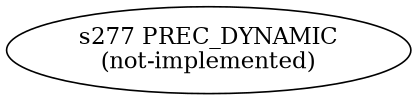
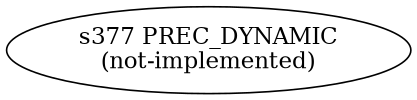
node "s277 PREC_DYNAMIC (not-implemented)": label "s277 PREC_DYNAMIC (not-implemented)" -> "s377 PREC_DYNAMIC (not-implemented)"
